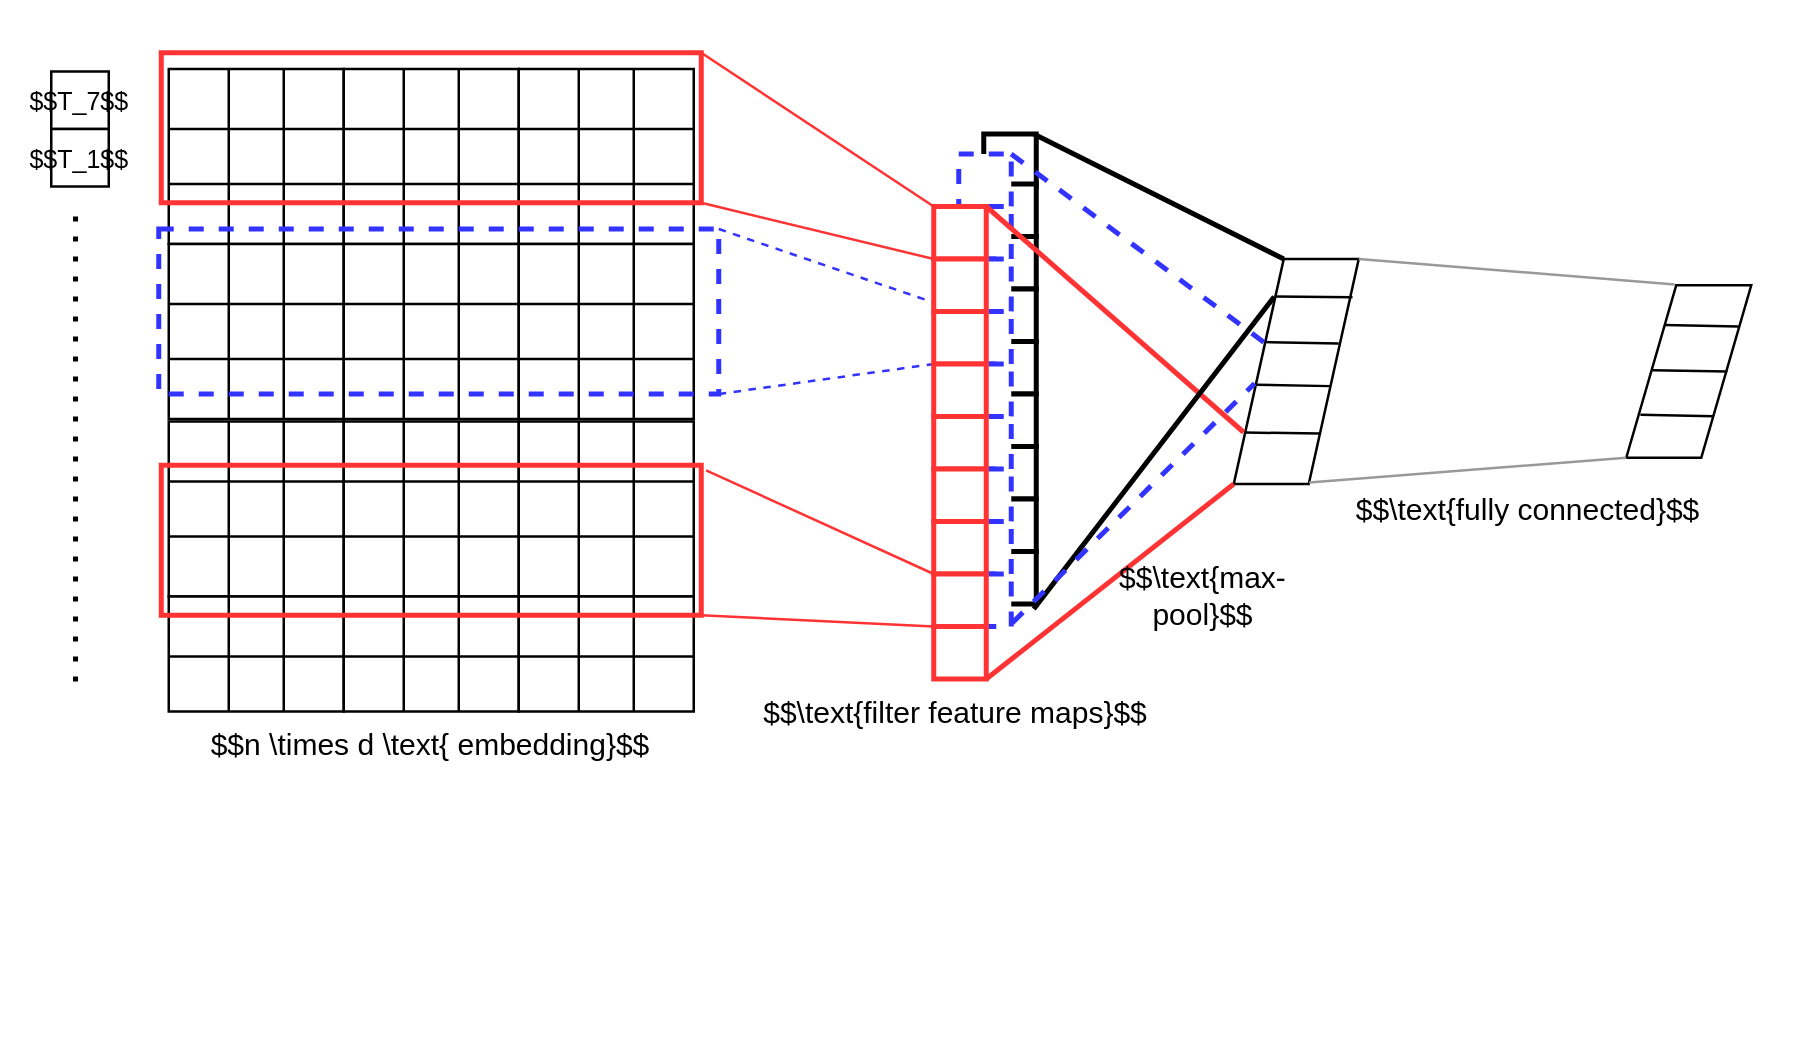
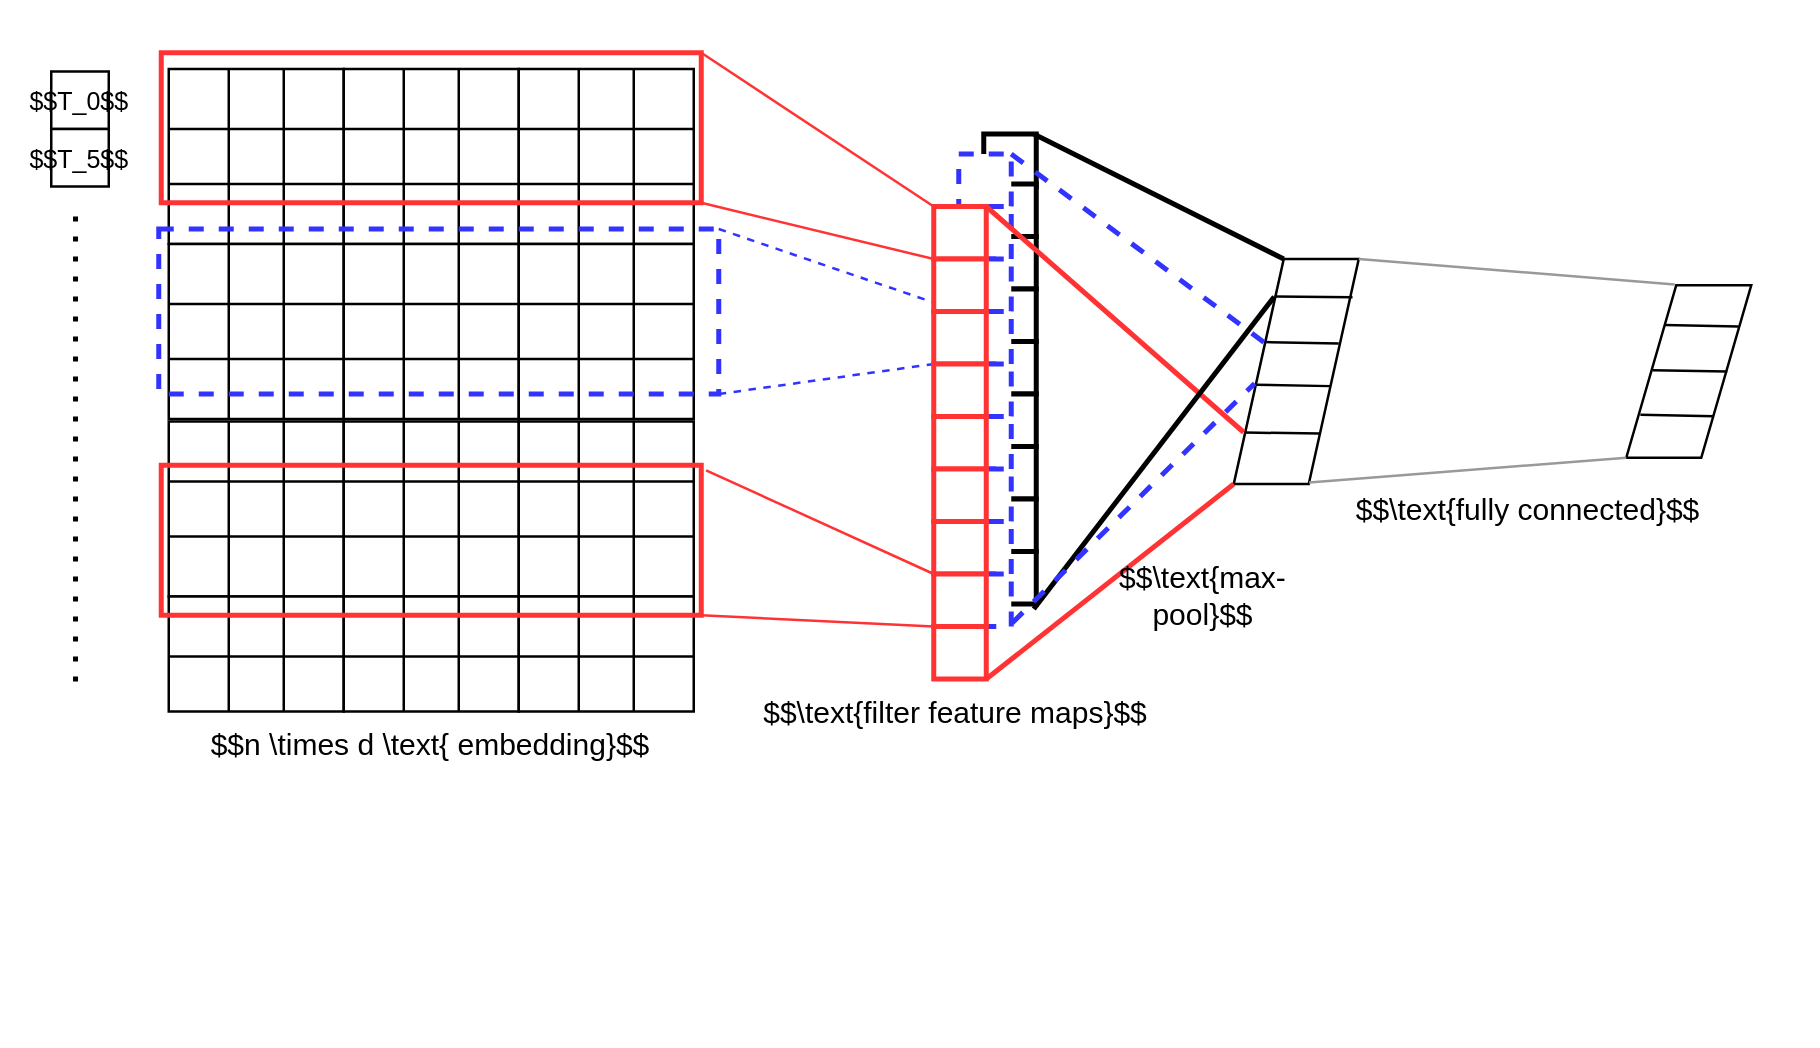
node "$$T_7$$": label "$$T_7$$" -> "$$T_0$$"
node "$$T_1$$": label "$$T_1$$" -> "$$T_5$$"
